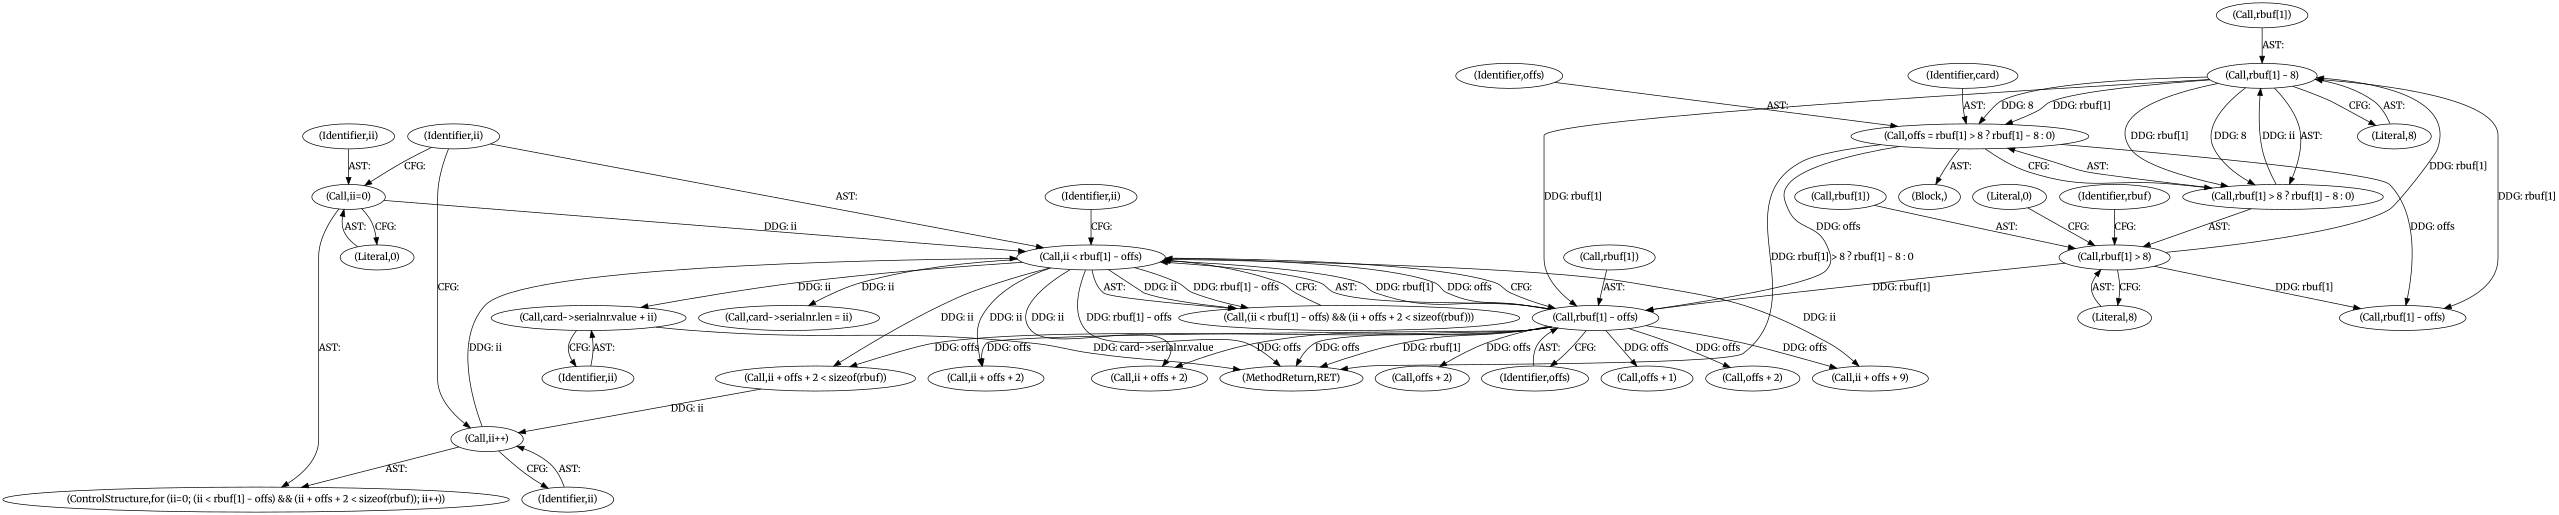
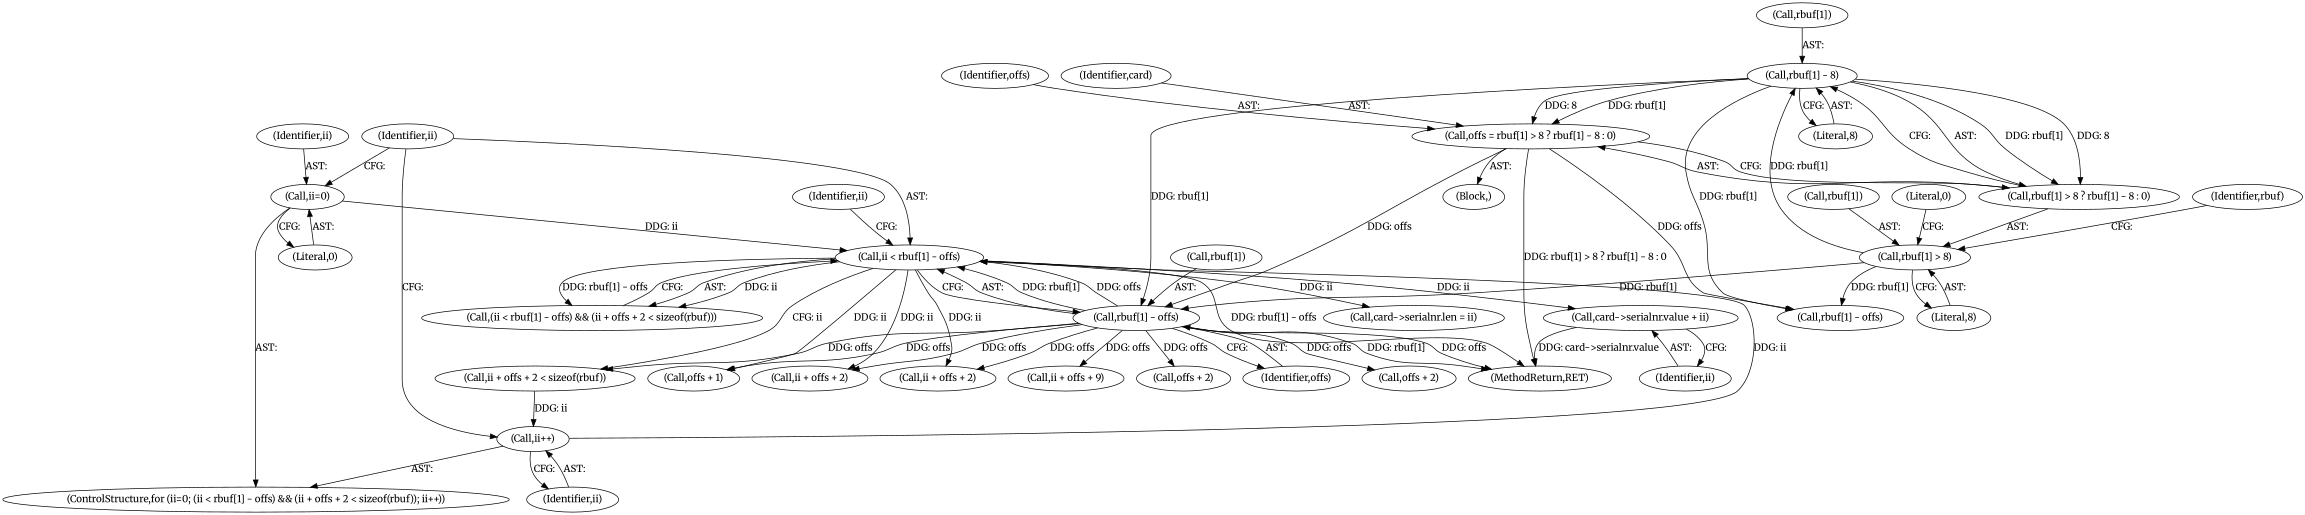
edge "(Call,rbuf[1] > 8 ? rbuf[1] - 8 : 0)" -> "(Call,rbuf[1] - 8)": label "DDG: ii" -> "CFG: "
edge "(Call,ii < rbuf[1] - offs)" -> "(Call,ii + offs + 9)": now "(Call,ii < rbuf[1] - offs)" -> "(Call,offs + 1)"
edge "(Call,ii < rbuf[1] - offs)" -> "(Call,ii + offs + 2 < sizeof(rbuf))": label "DDG: ii" -> "CFG: ii"
